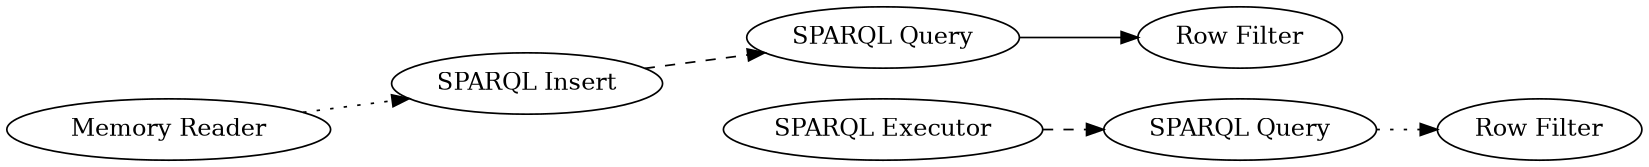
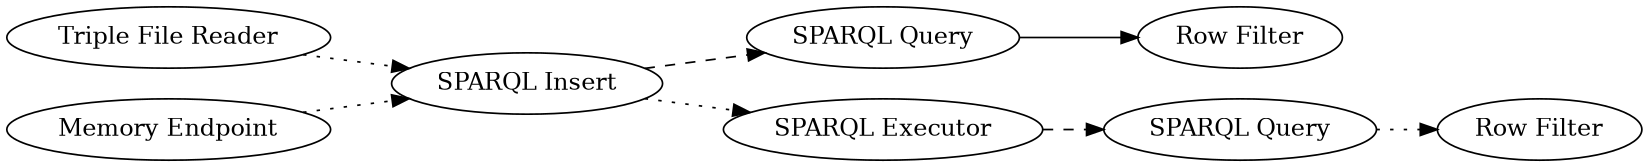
node "Triple File Reader": added
edge "SPARQL Insert" -> "SPARQL Executor": added
node "Memory Reader": label "Memory Reader" -> "Memory Endpoint"
